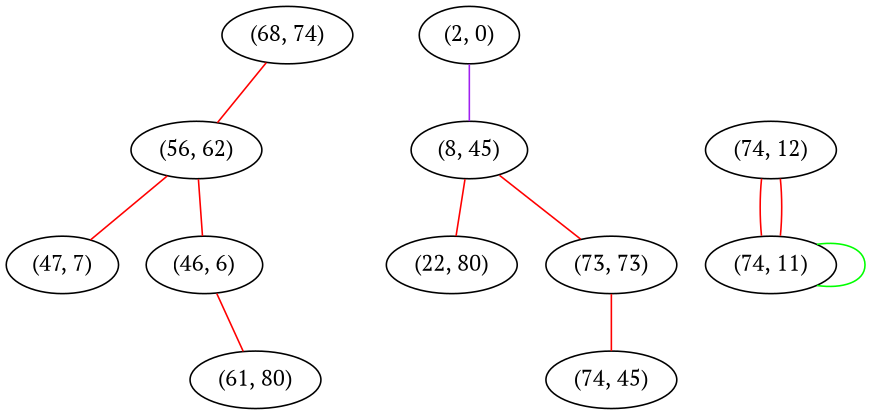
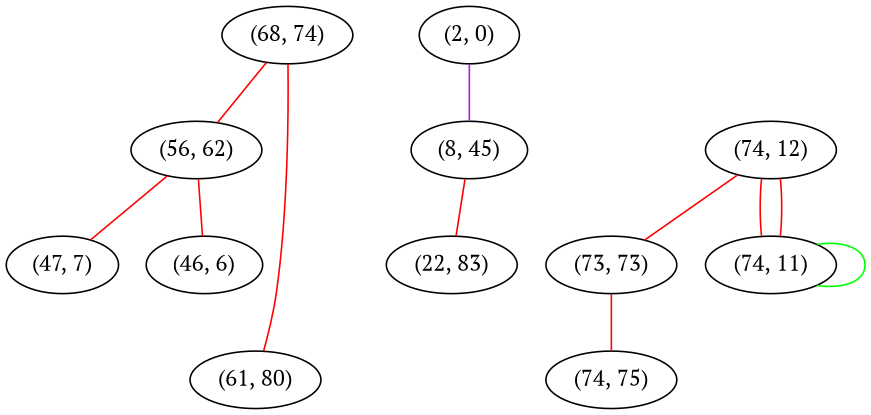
edge "(8, 45)" -- "(73, 73)": now "(74, 12)" -- "(73, 73)"
node "(22, 80)": label "(22, 80)" -> "(22, 83)"
edge "(46, 6)" -- "(61, 80)": now "(68, 74)" -- "(61, 80)"
node "(74, 45)": label "(74, 45)" -> "(74, 75)"
